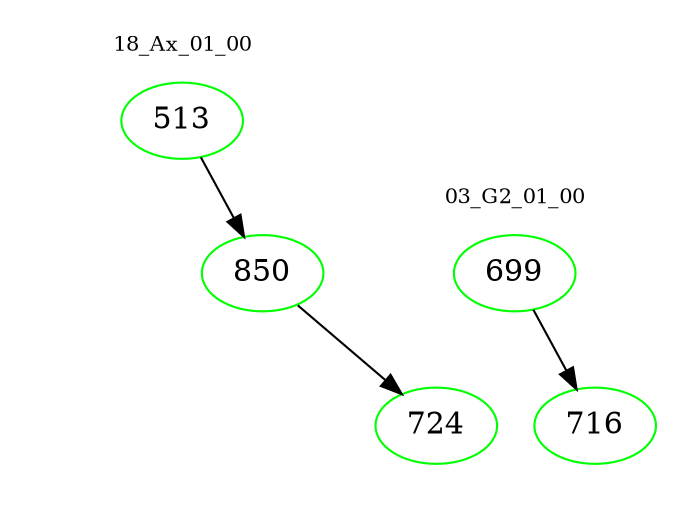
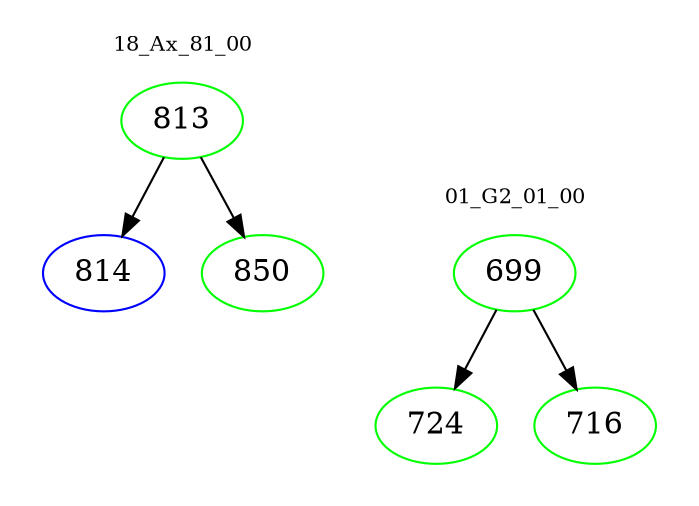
cluster "18_Ax_01_00": label "18_Ax_01_00" -> "18_Ax_81_00"
node "513": label "513" -> "813"
cluster "03_G2_01_00": label "03_G2_01_00" -> "01_G2_01_00"
node "814": added
edge "850" -> "724": now "699" -> "724"
